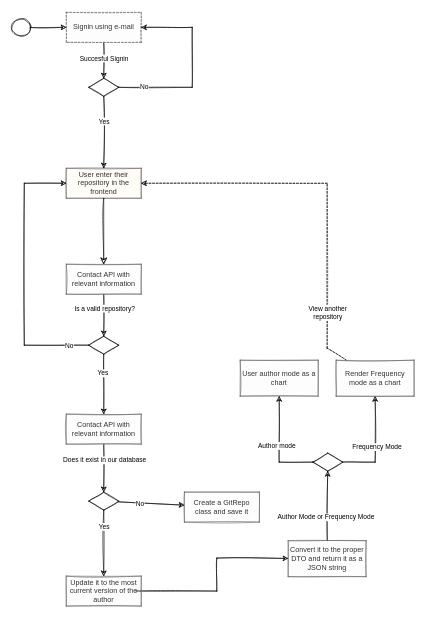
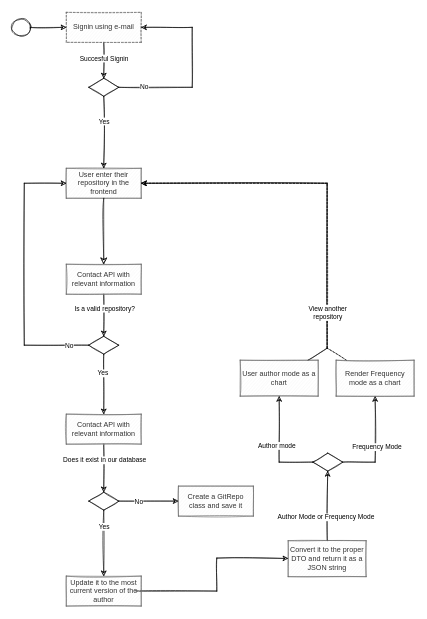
node "User enter their repository in the frontend": fillcolor #fff2cc -> #f5f5f5
edge "User author mode as a chart" -> "User enter their repository in the frontend": added
node "Create a GitRepo class and save it": moved (222, 507) -> (216, 501)
